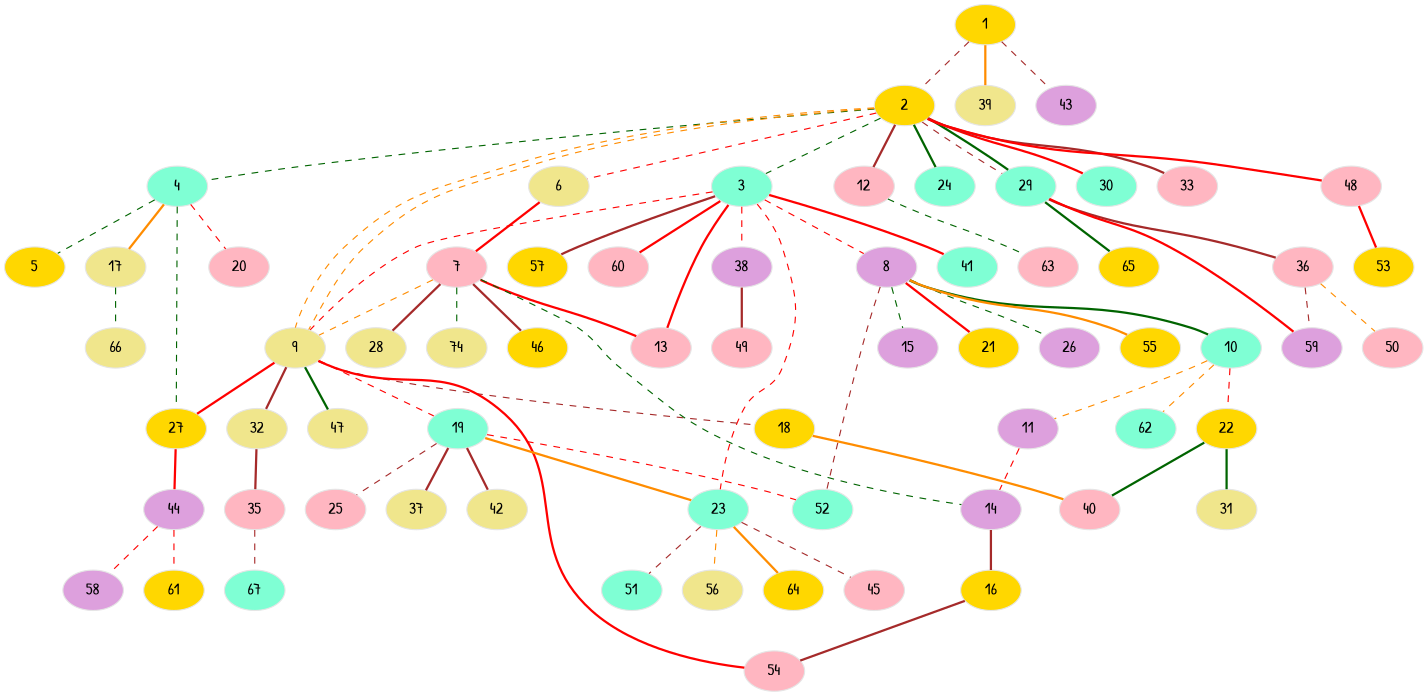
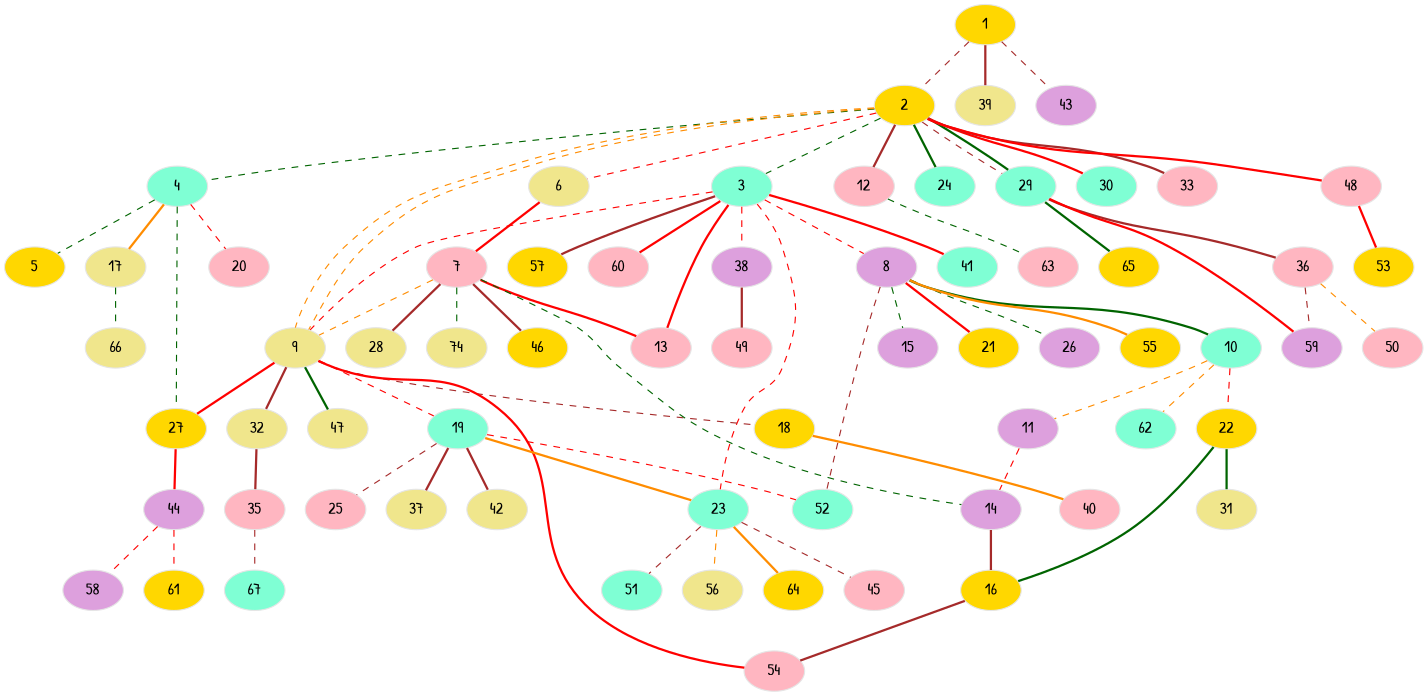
edge "1" -- "39": color darkorange -> brown
edge "22" -- "40": now "22" -- "16"
